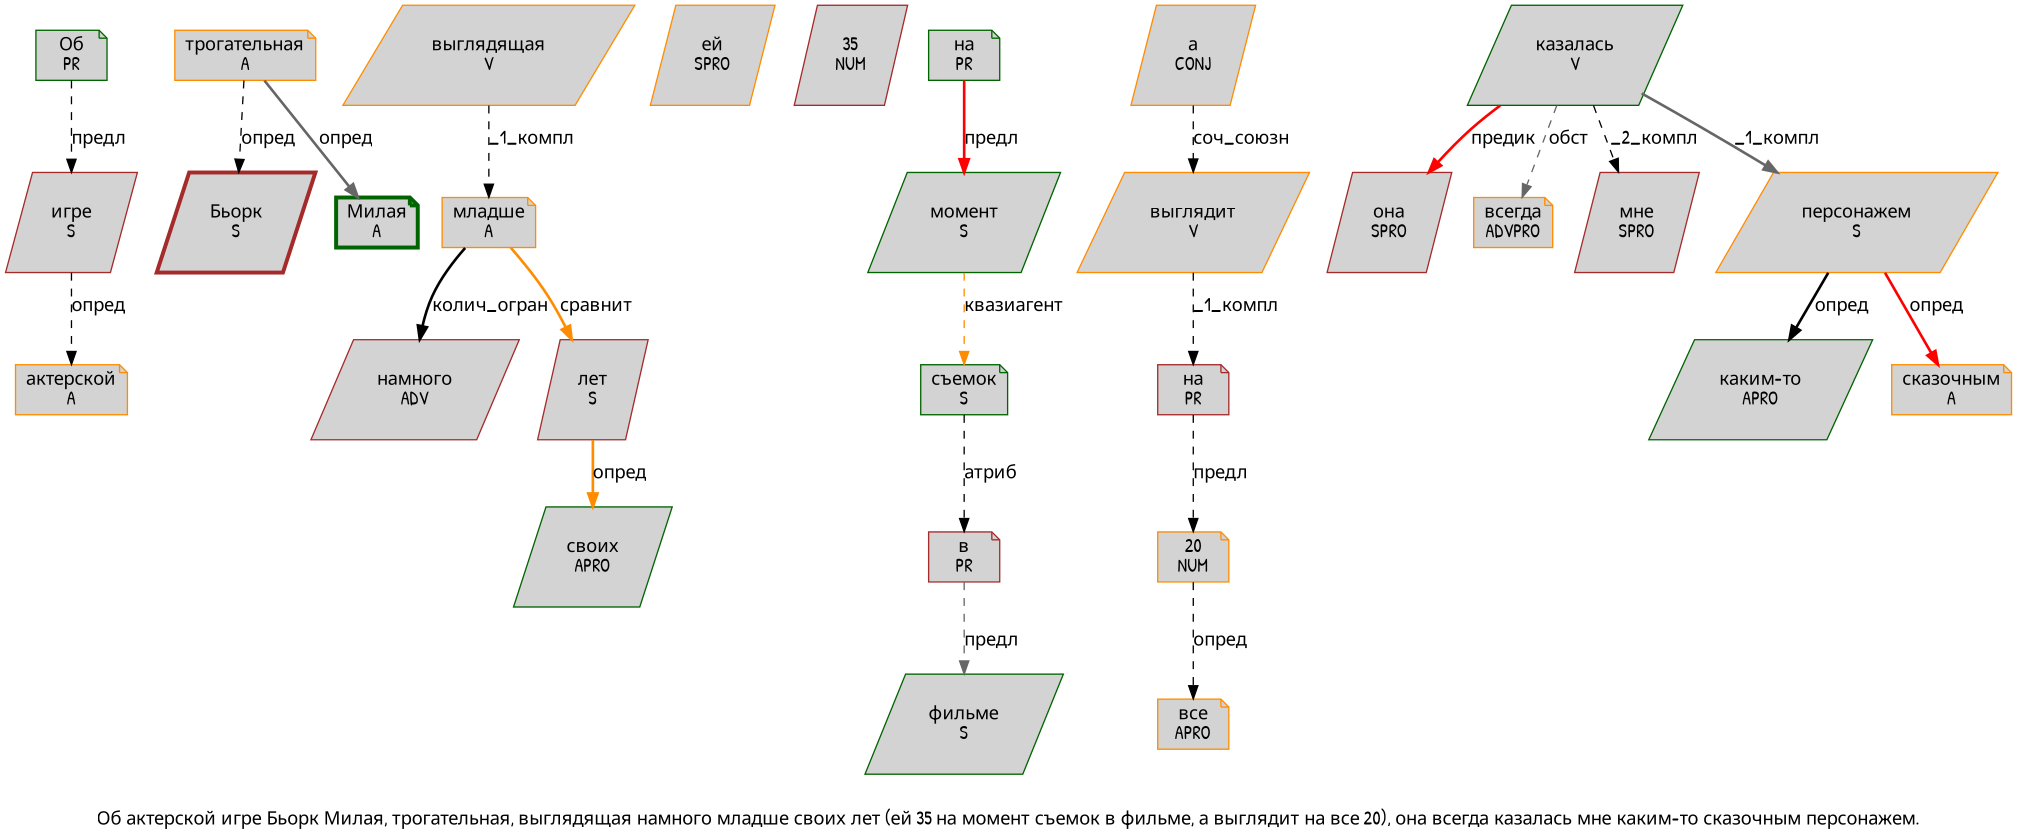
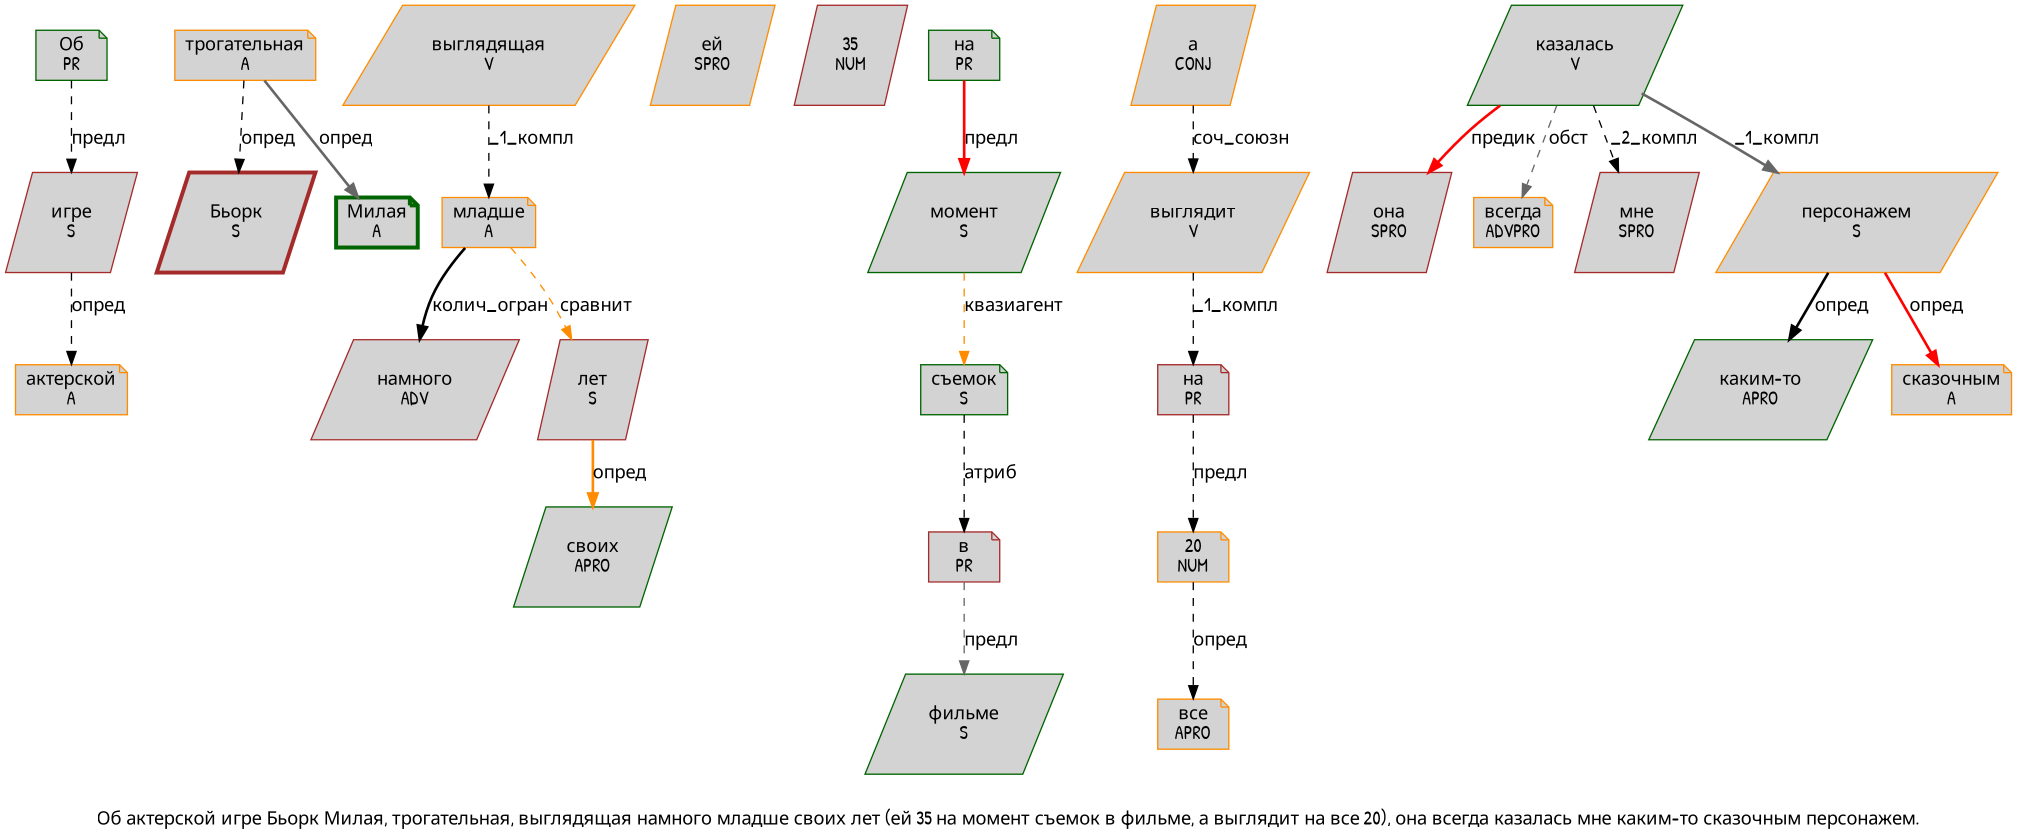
edge "младше A" -> "лет S": style bold -> dashed
